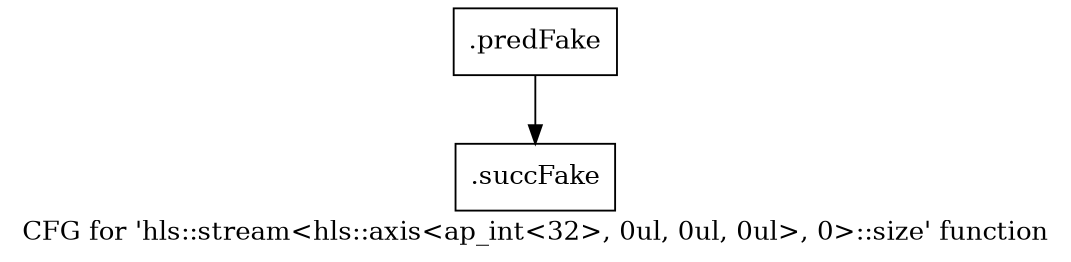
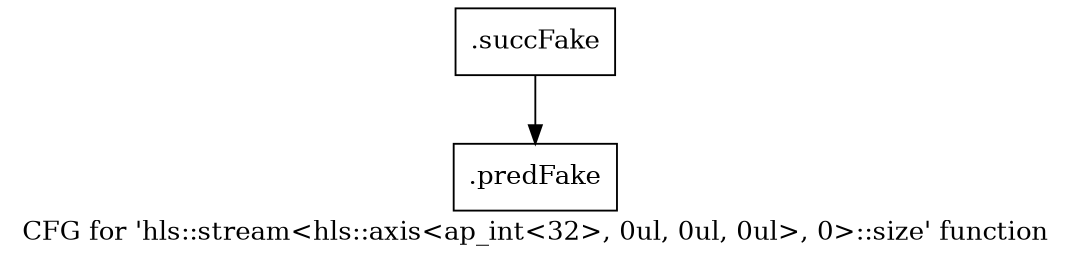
edge ".predFake" -> ".succFake": reversed
